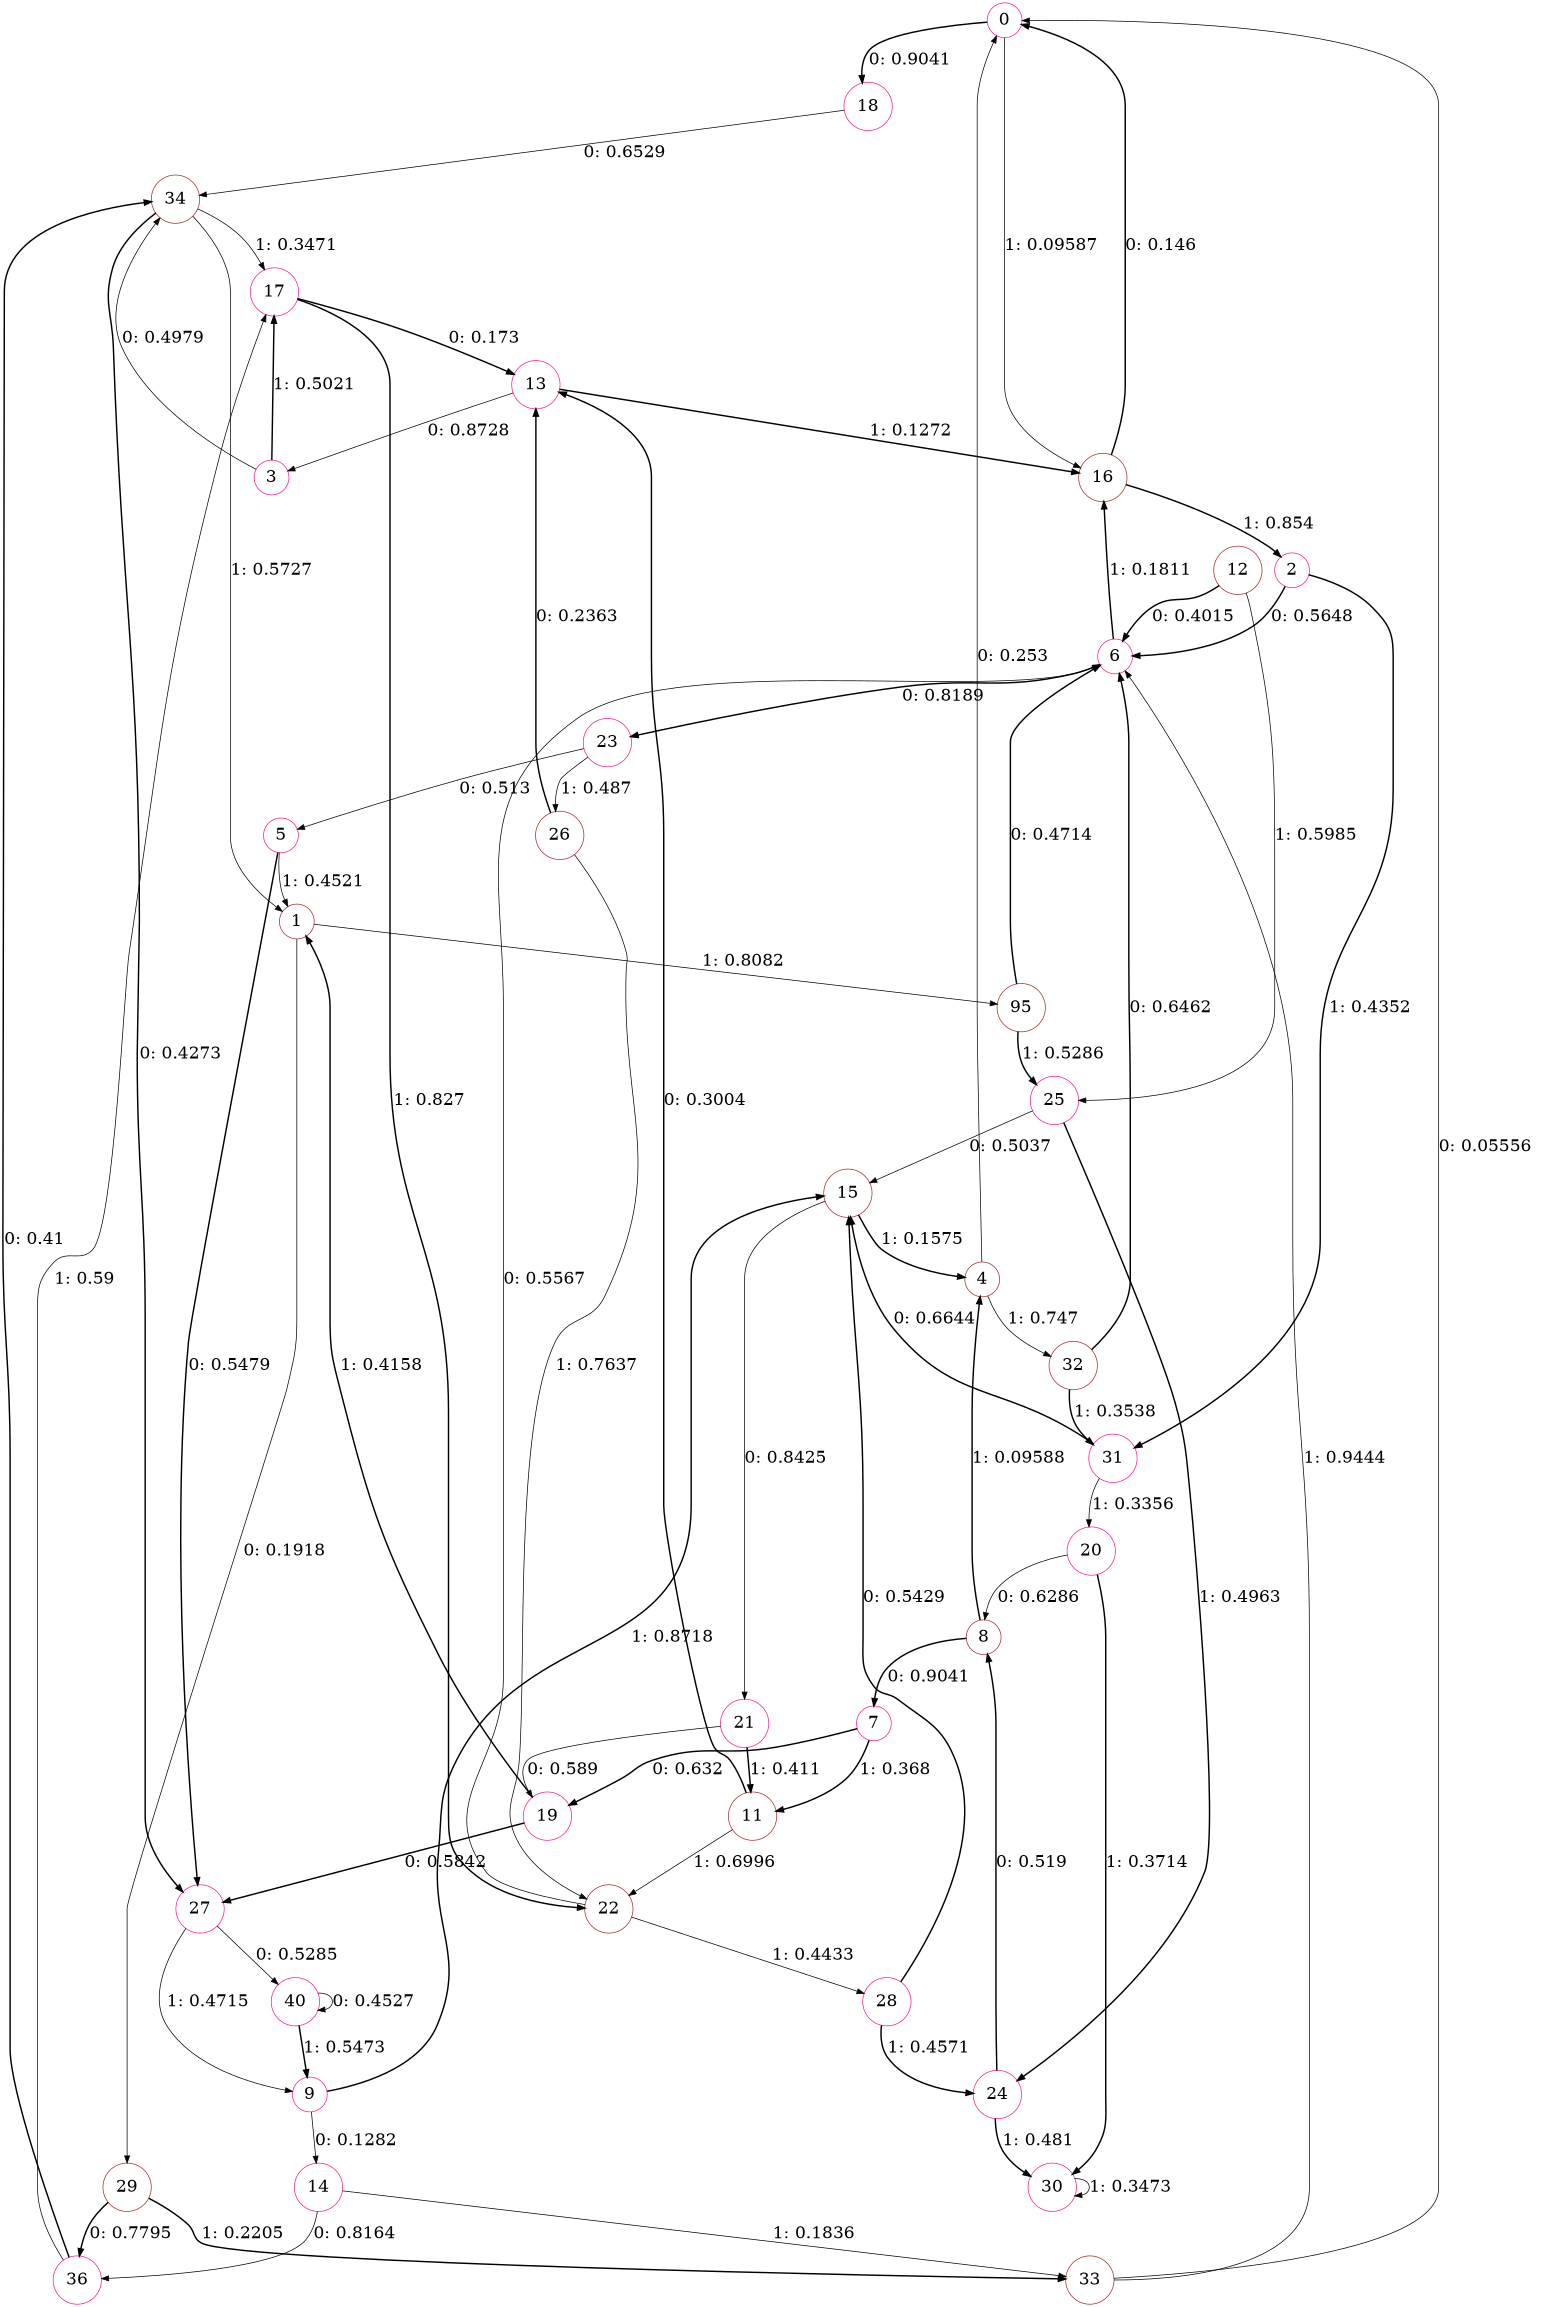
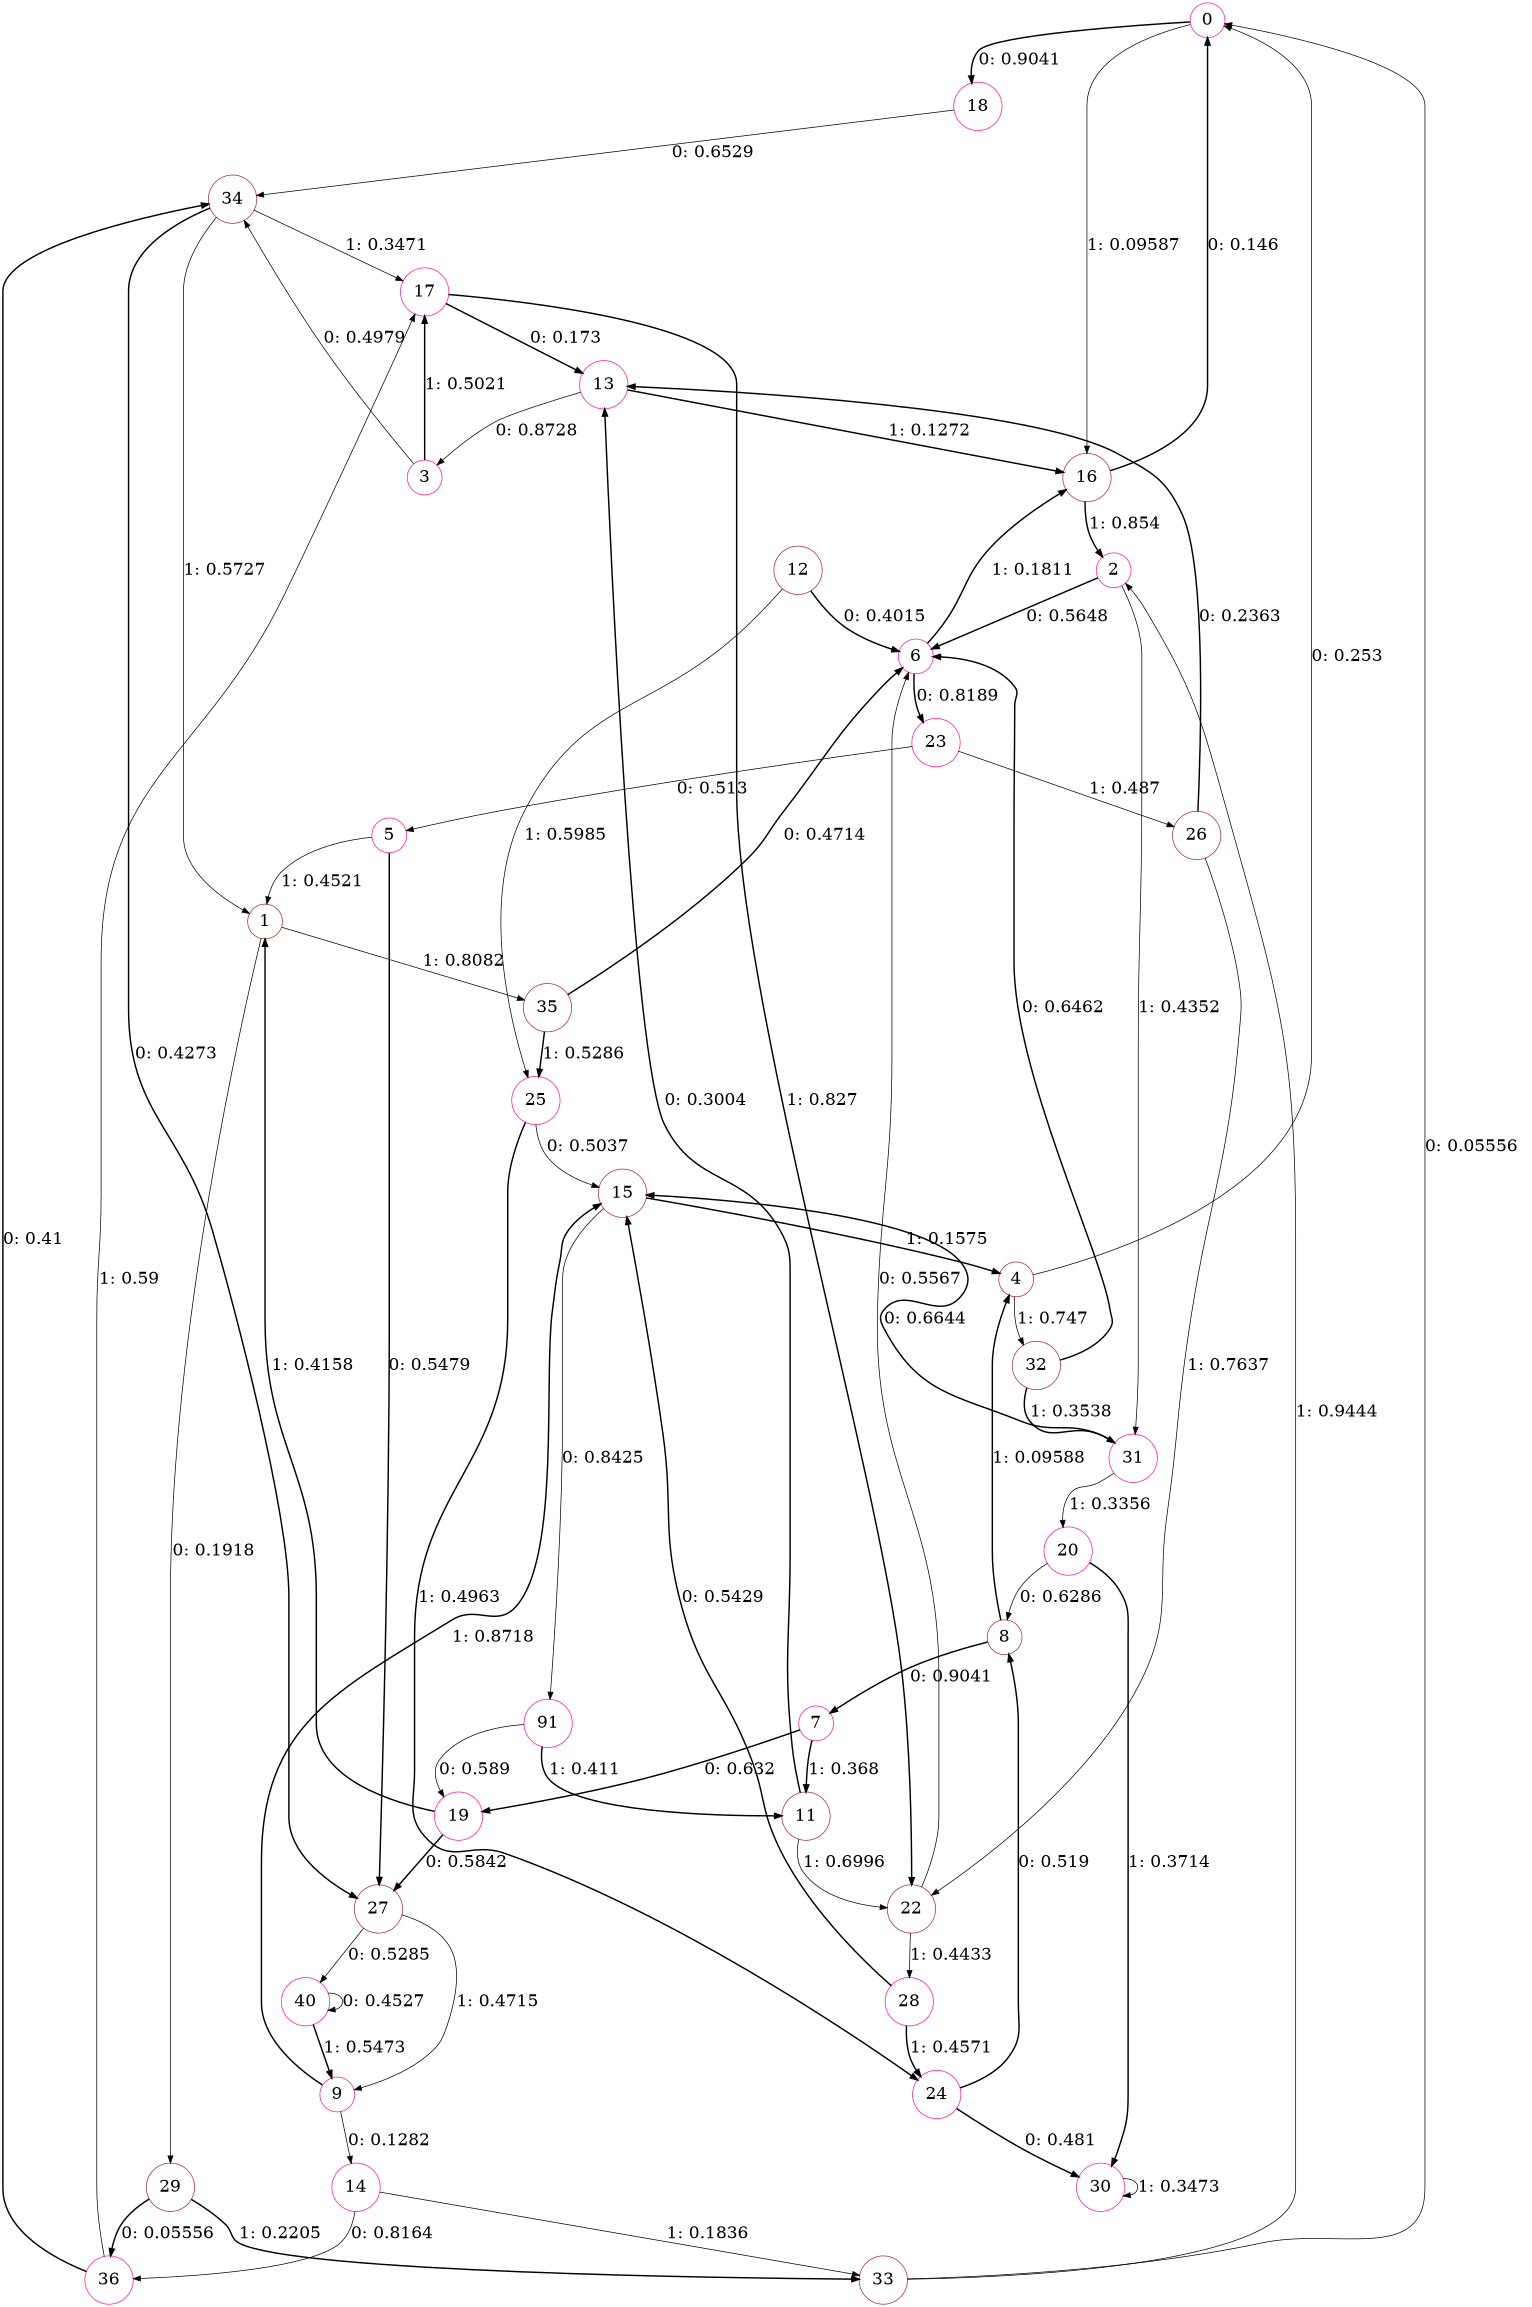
node "95": label "95" -> "35"
edge "2" -> "31": style bold -> solid
edge "33" -> "6": now "33" -> "2"
node "21": label "21" -> "91"
node "27": color deeppink -> brown
edge "24" -> "30": label "1: 0.481    " -> "0: 0.481    "
edge "29" -> "36": label "0: 0.7795   " -> "0: 0.05556  "
